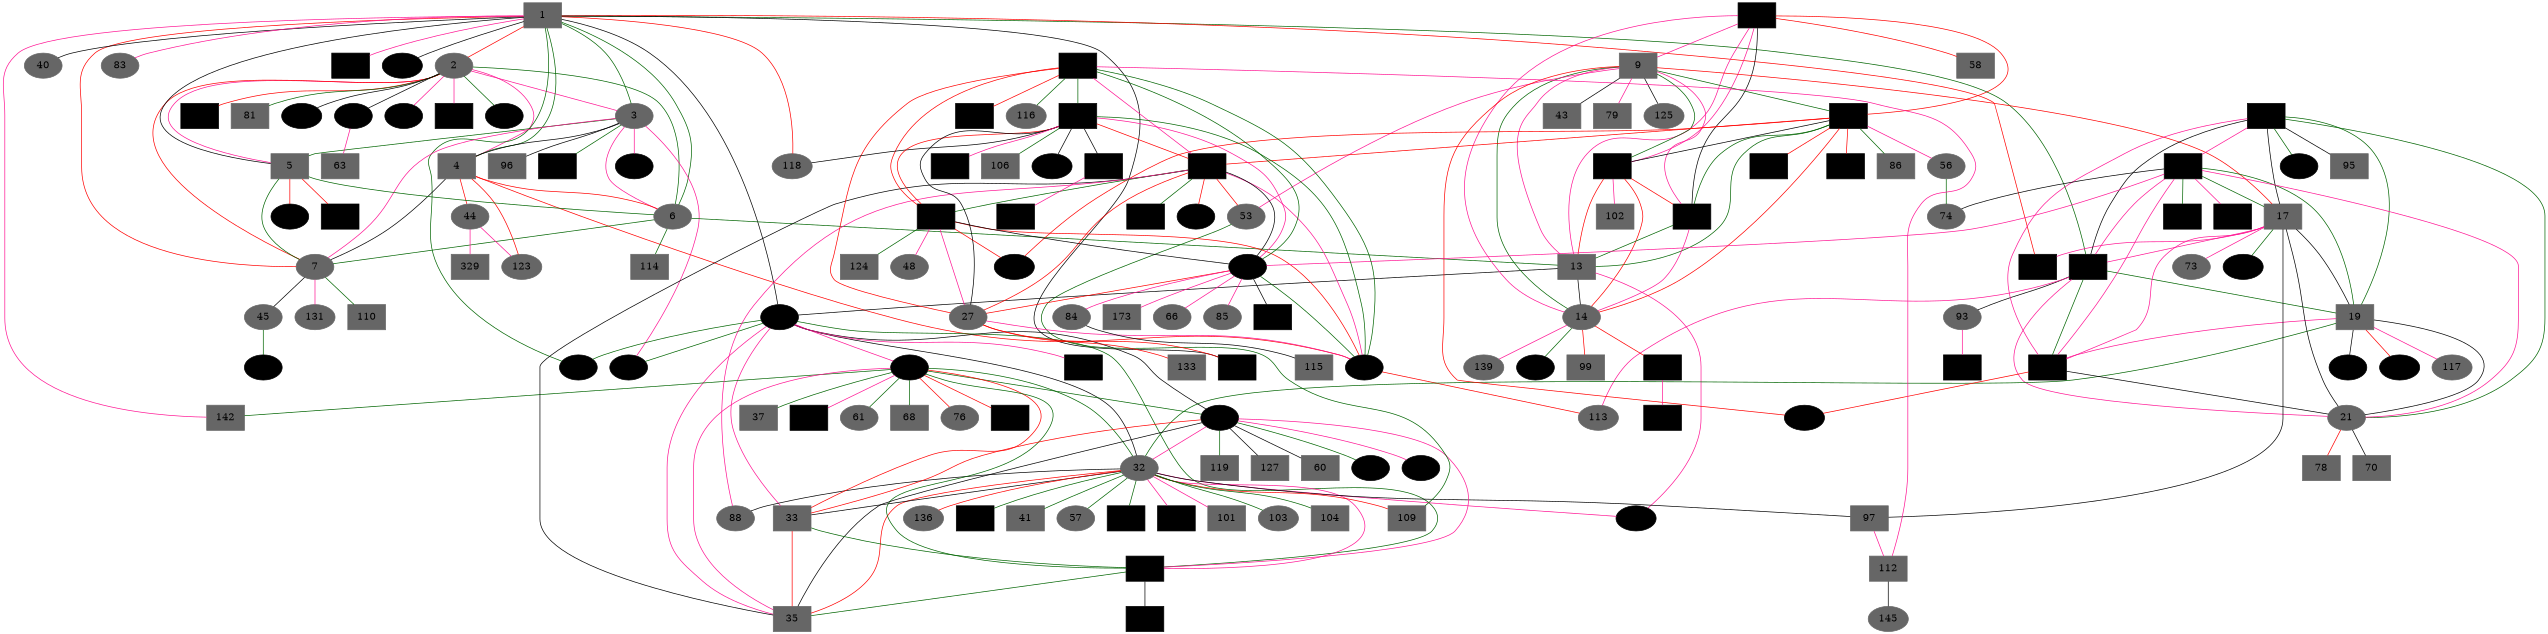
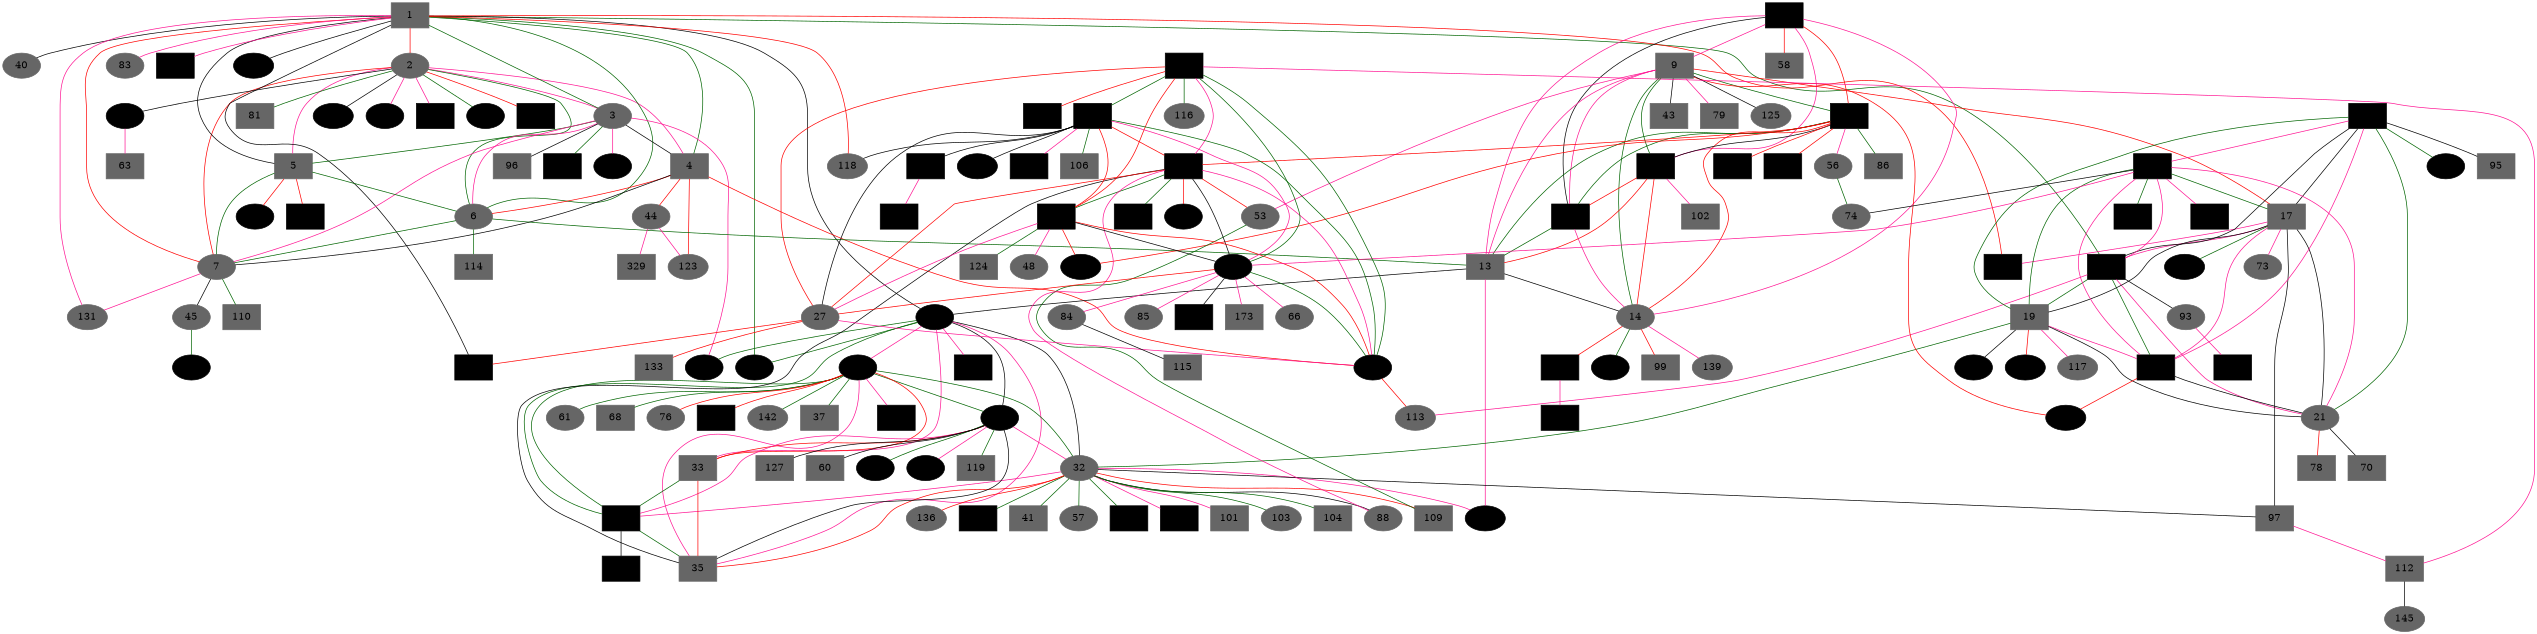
edge "1" -- "142": now "1" -- "131"
node "142": shape box -> ellipse
edge "32" -- "33": removed
